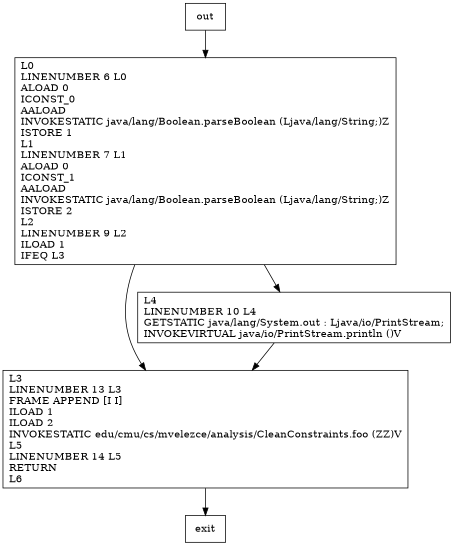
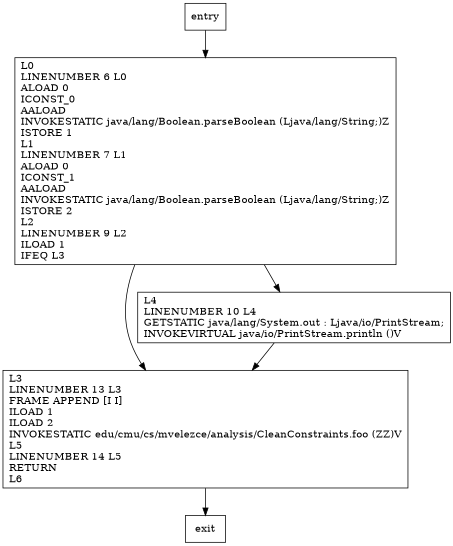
node "out": label "out" -> "entry"
